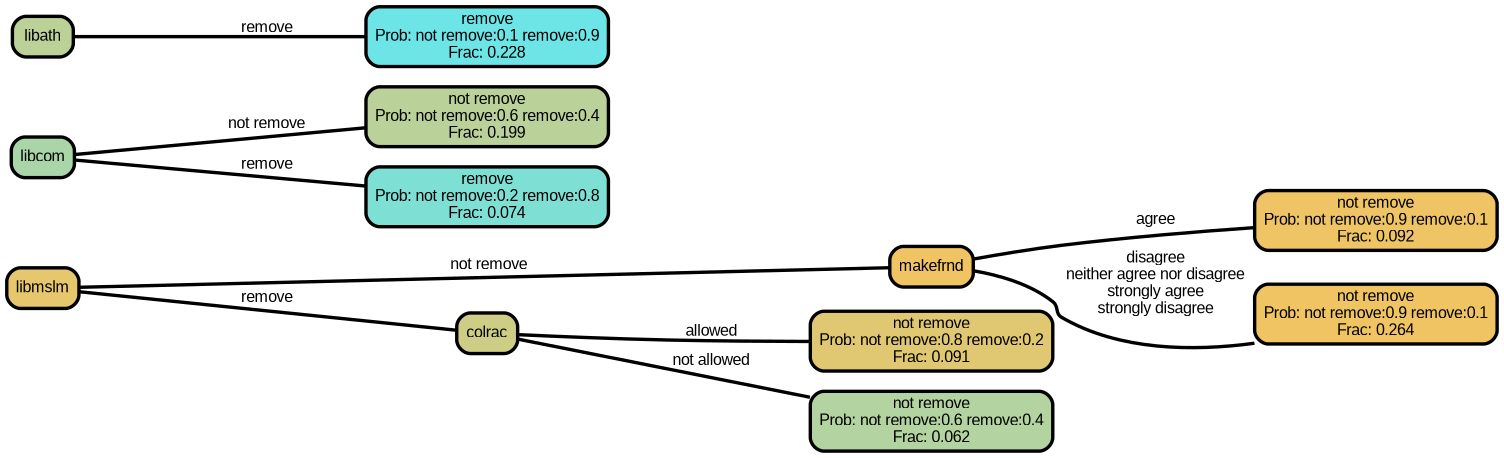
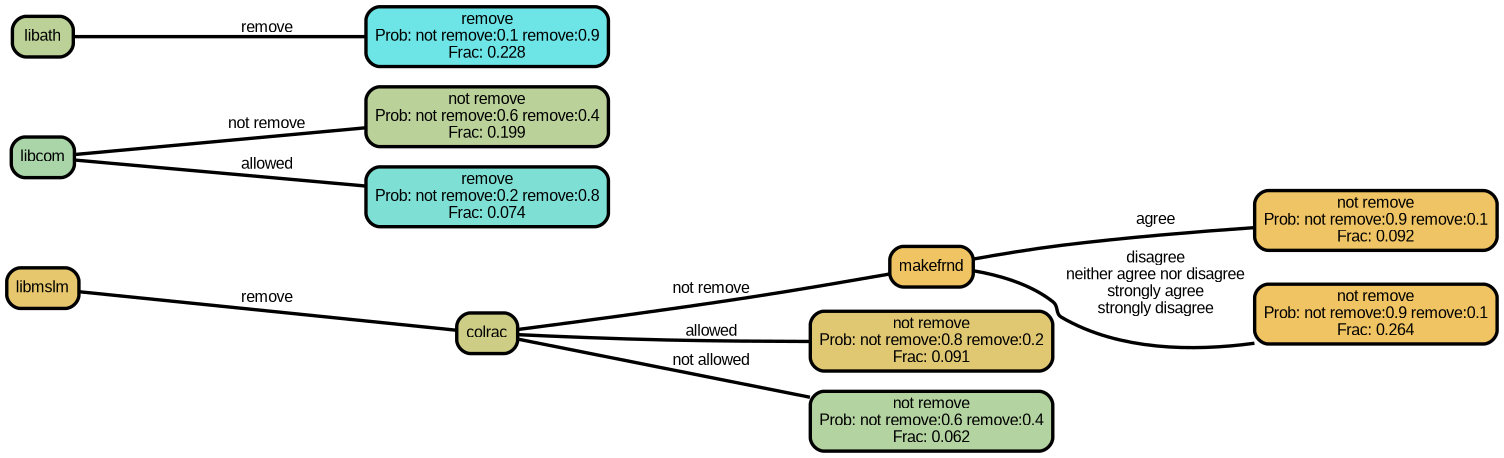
edge "libcom" -- "remove Prob: not remove:0.2 remove:0.8 Frac: 0.074": label " remove" -> " allowed"
edge "makefrnd" -- "libmslm": now "makefrnd" -- "colrac"
